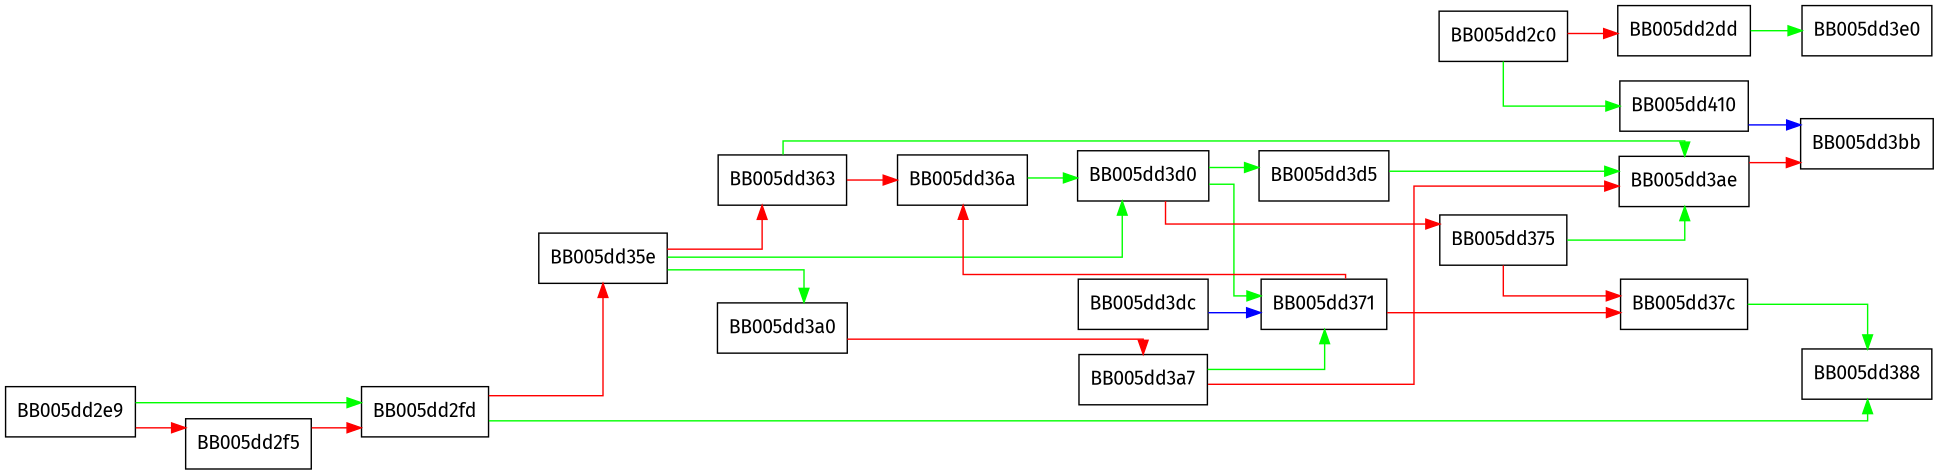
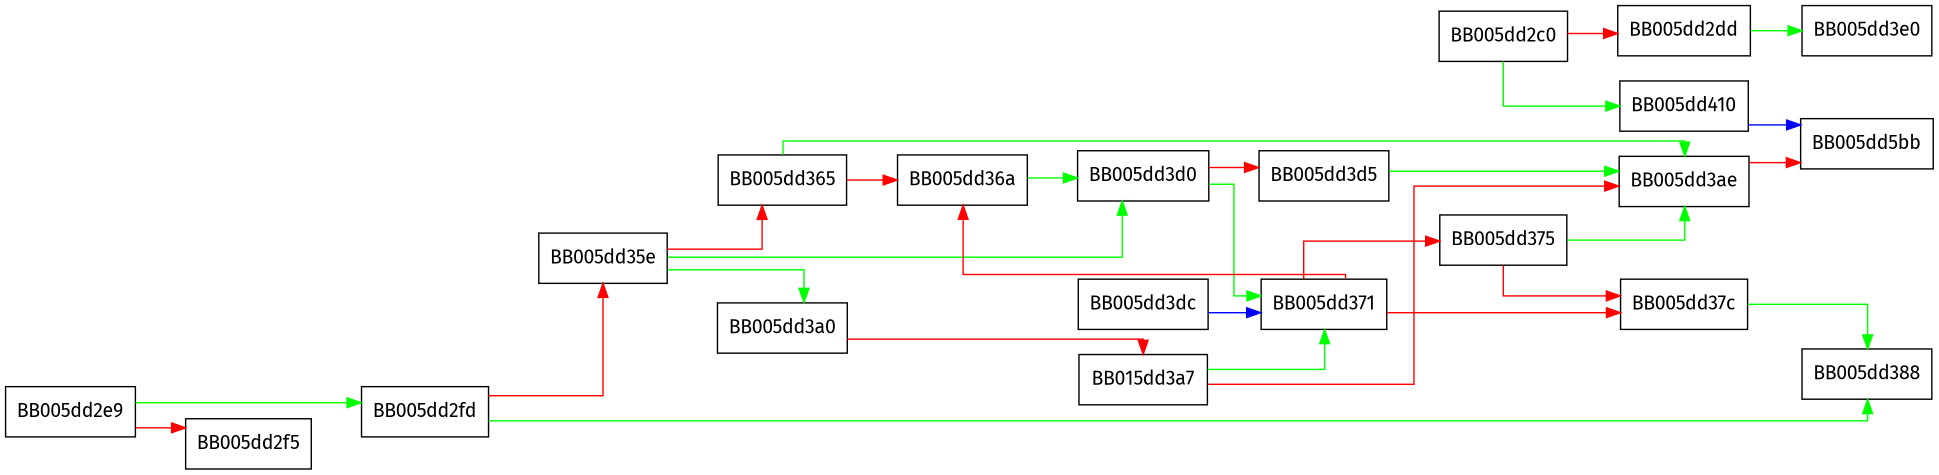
node "BB005dd3bb": label "BB005dd3bb" -> "BB005dd5bb"
edge "BB005dd3d0" -> "BB005dd3d5": color green -> red
node "BB005dd363": label "BB005dd363" -> "BB005dd365"
edge "BB005dd3d0" -> "BB005dd375": now "BB005dd371" -> "BB005dd375"
node "BB005dd3a7": label "BB005dd3a7" -> "BB015dd3a7"
edge "BB005dd2f5" -> "BB005dd2fd": removed
